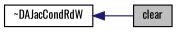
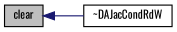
edge "clear" -> "~DAJacCondRdW": reversed
